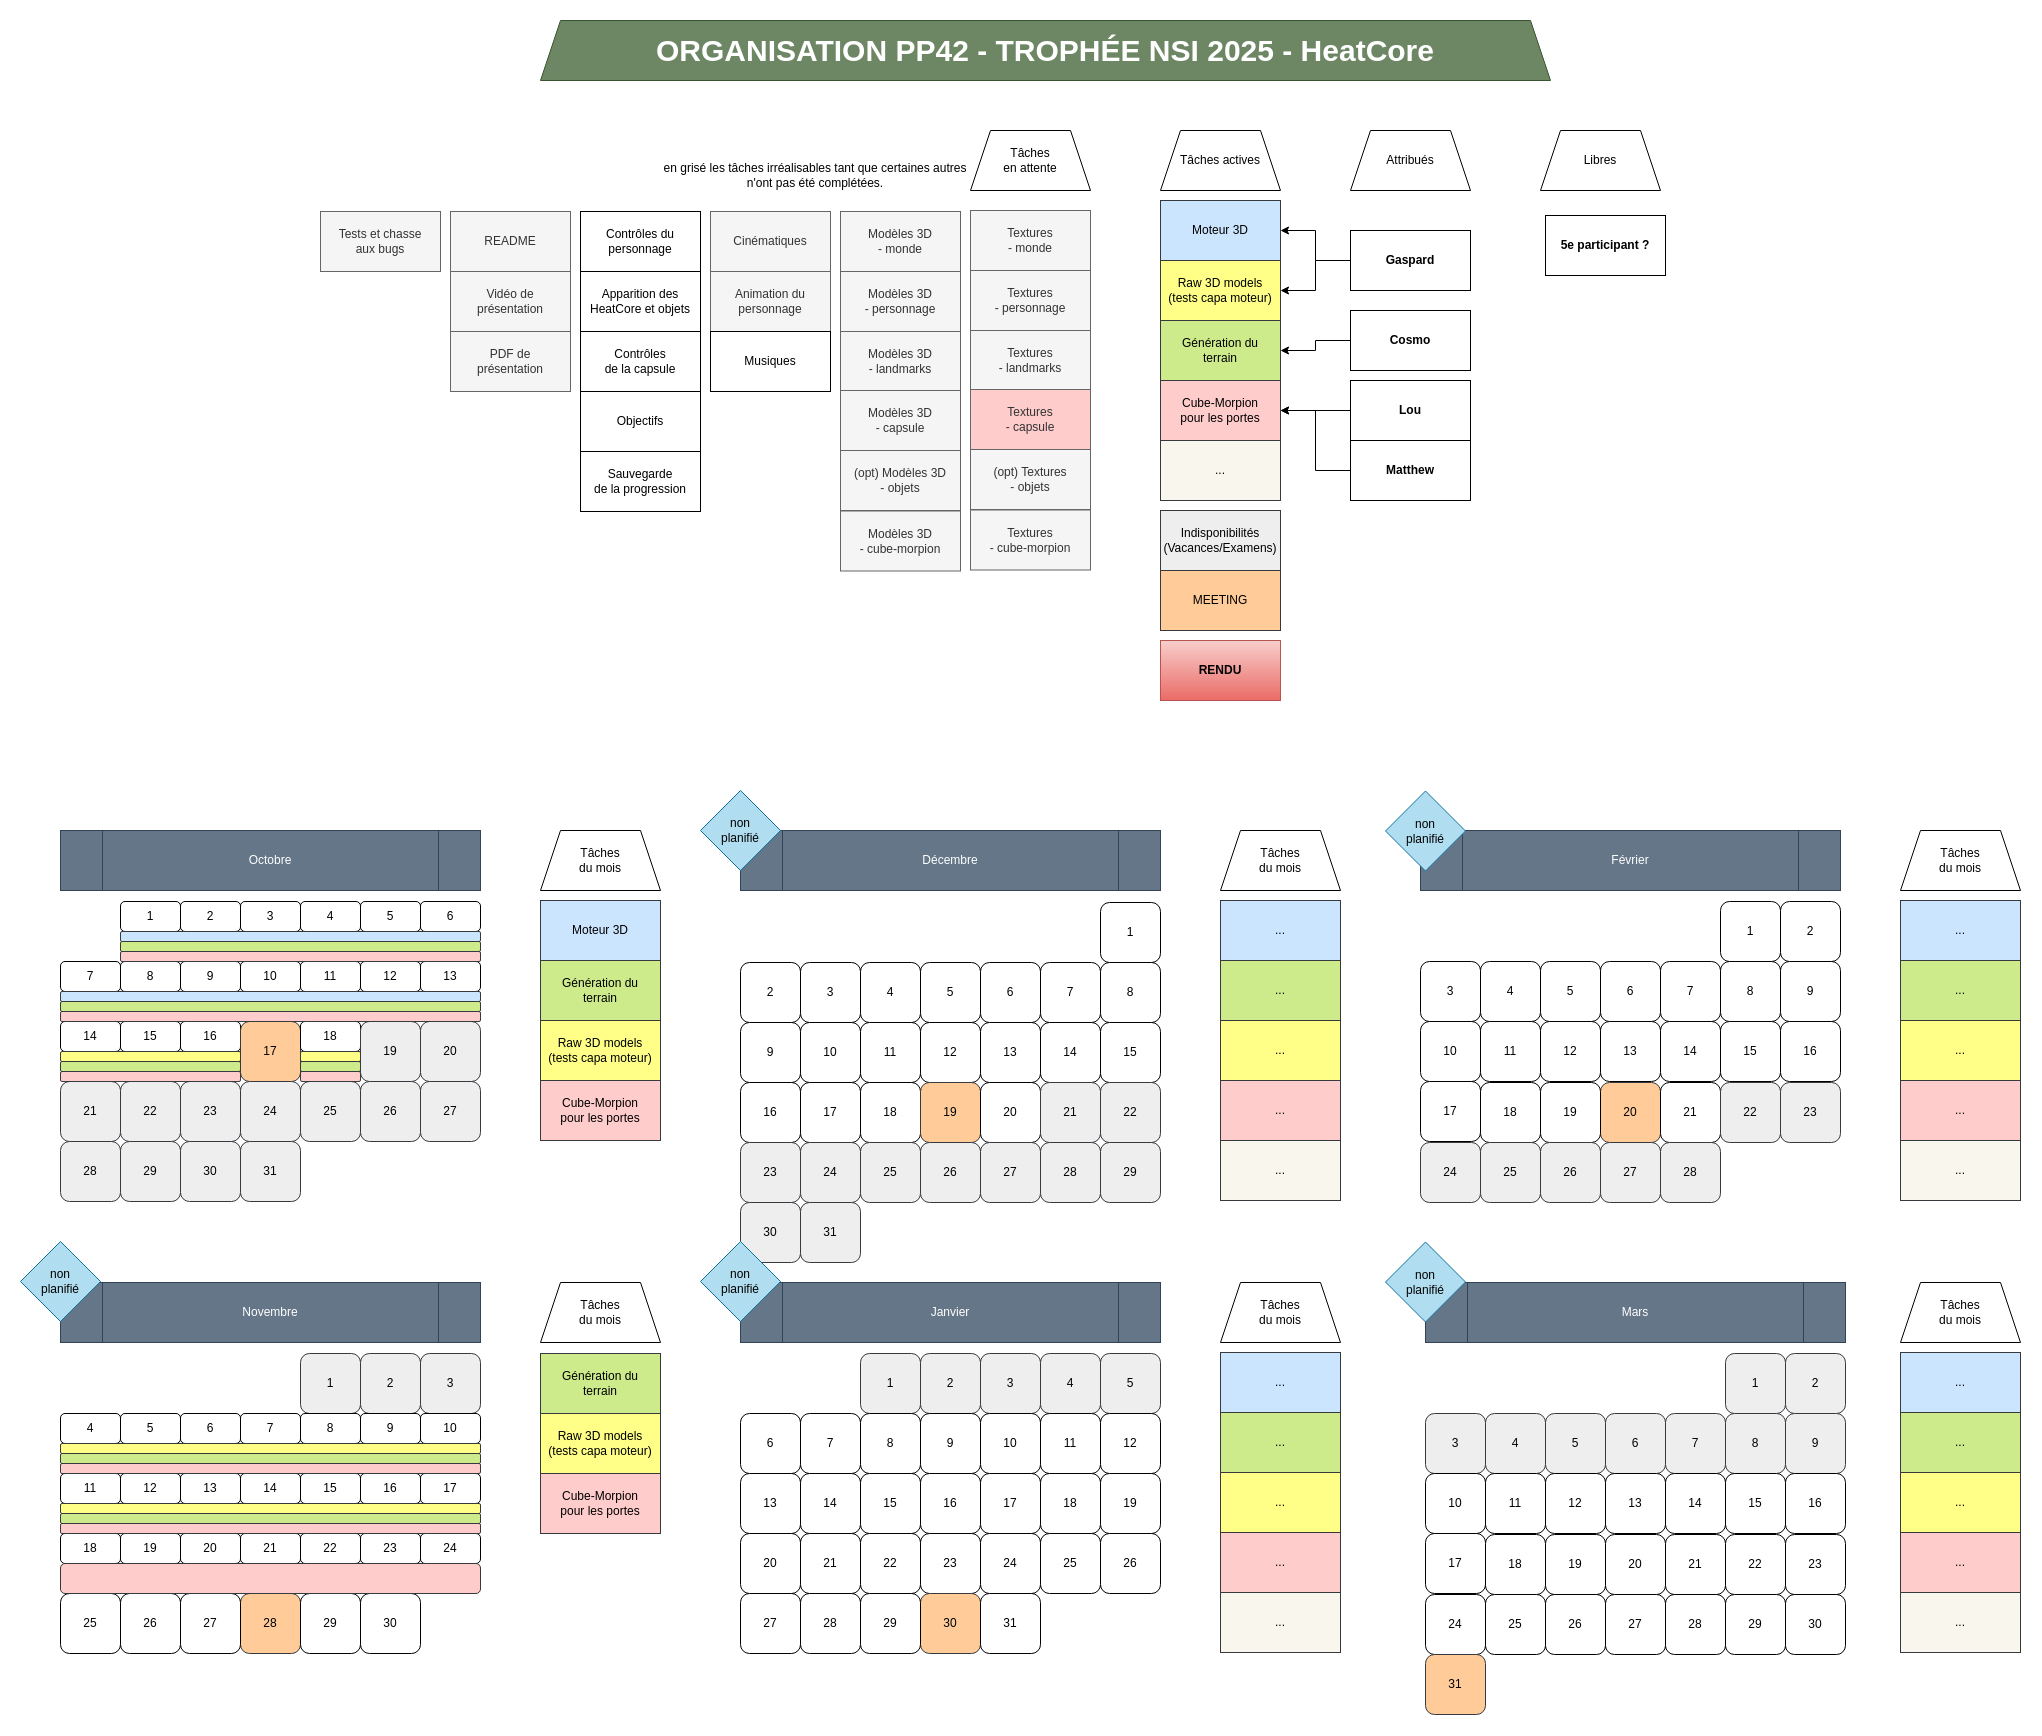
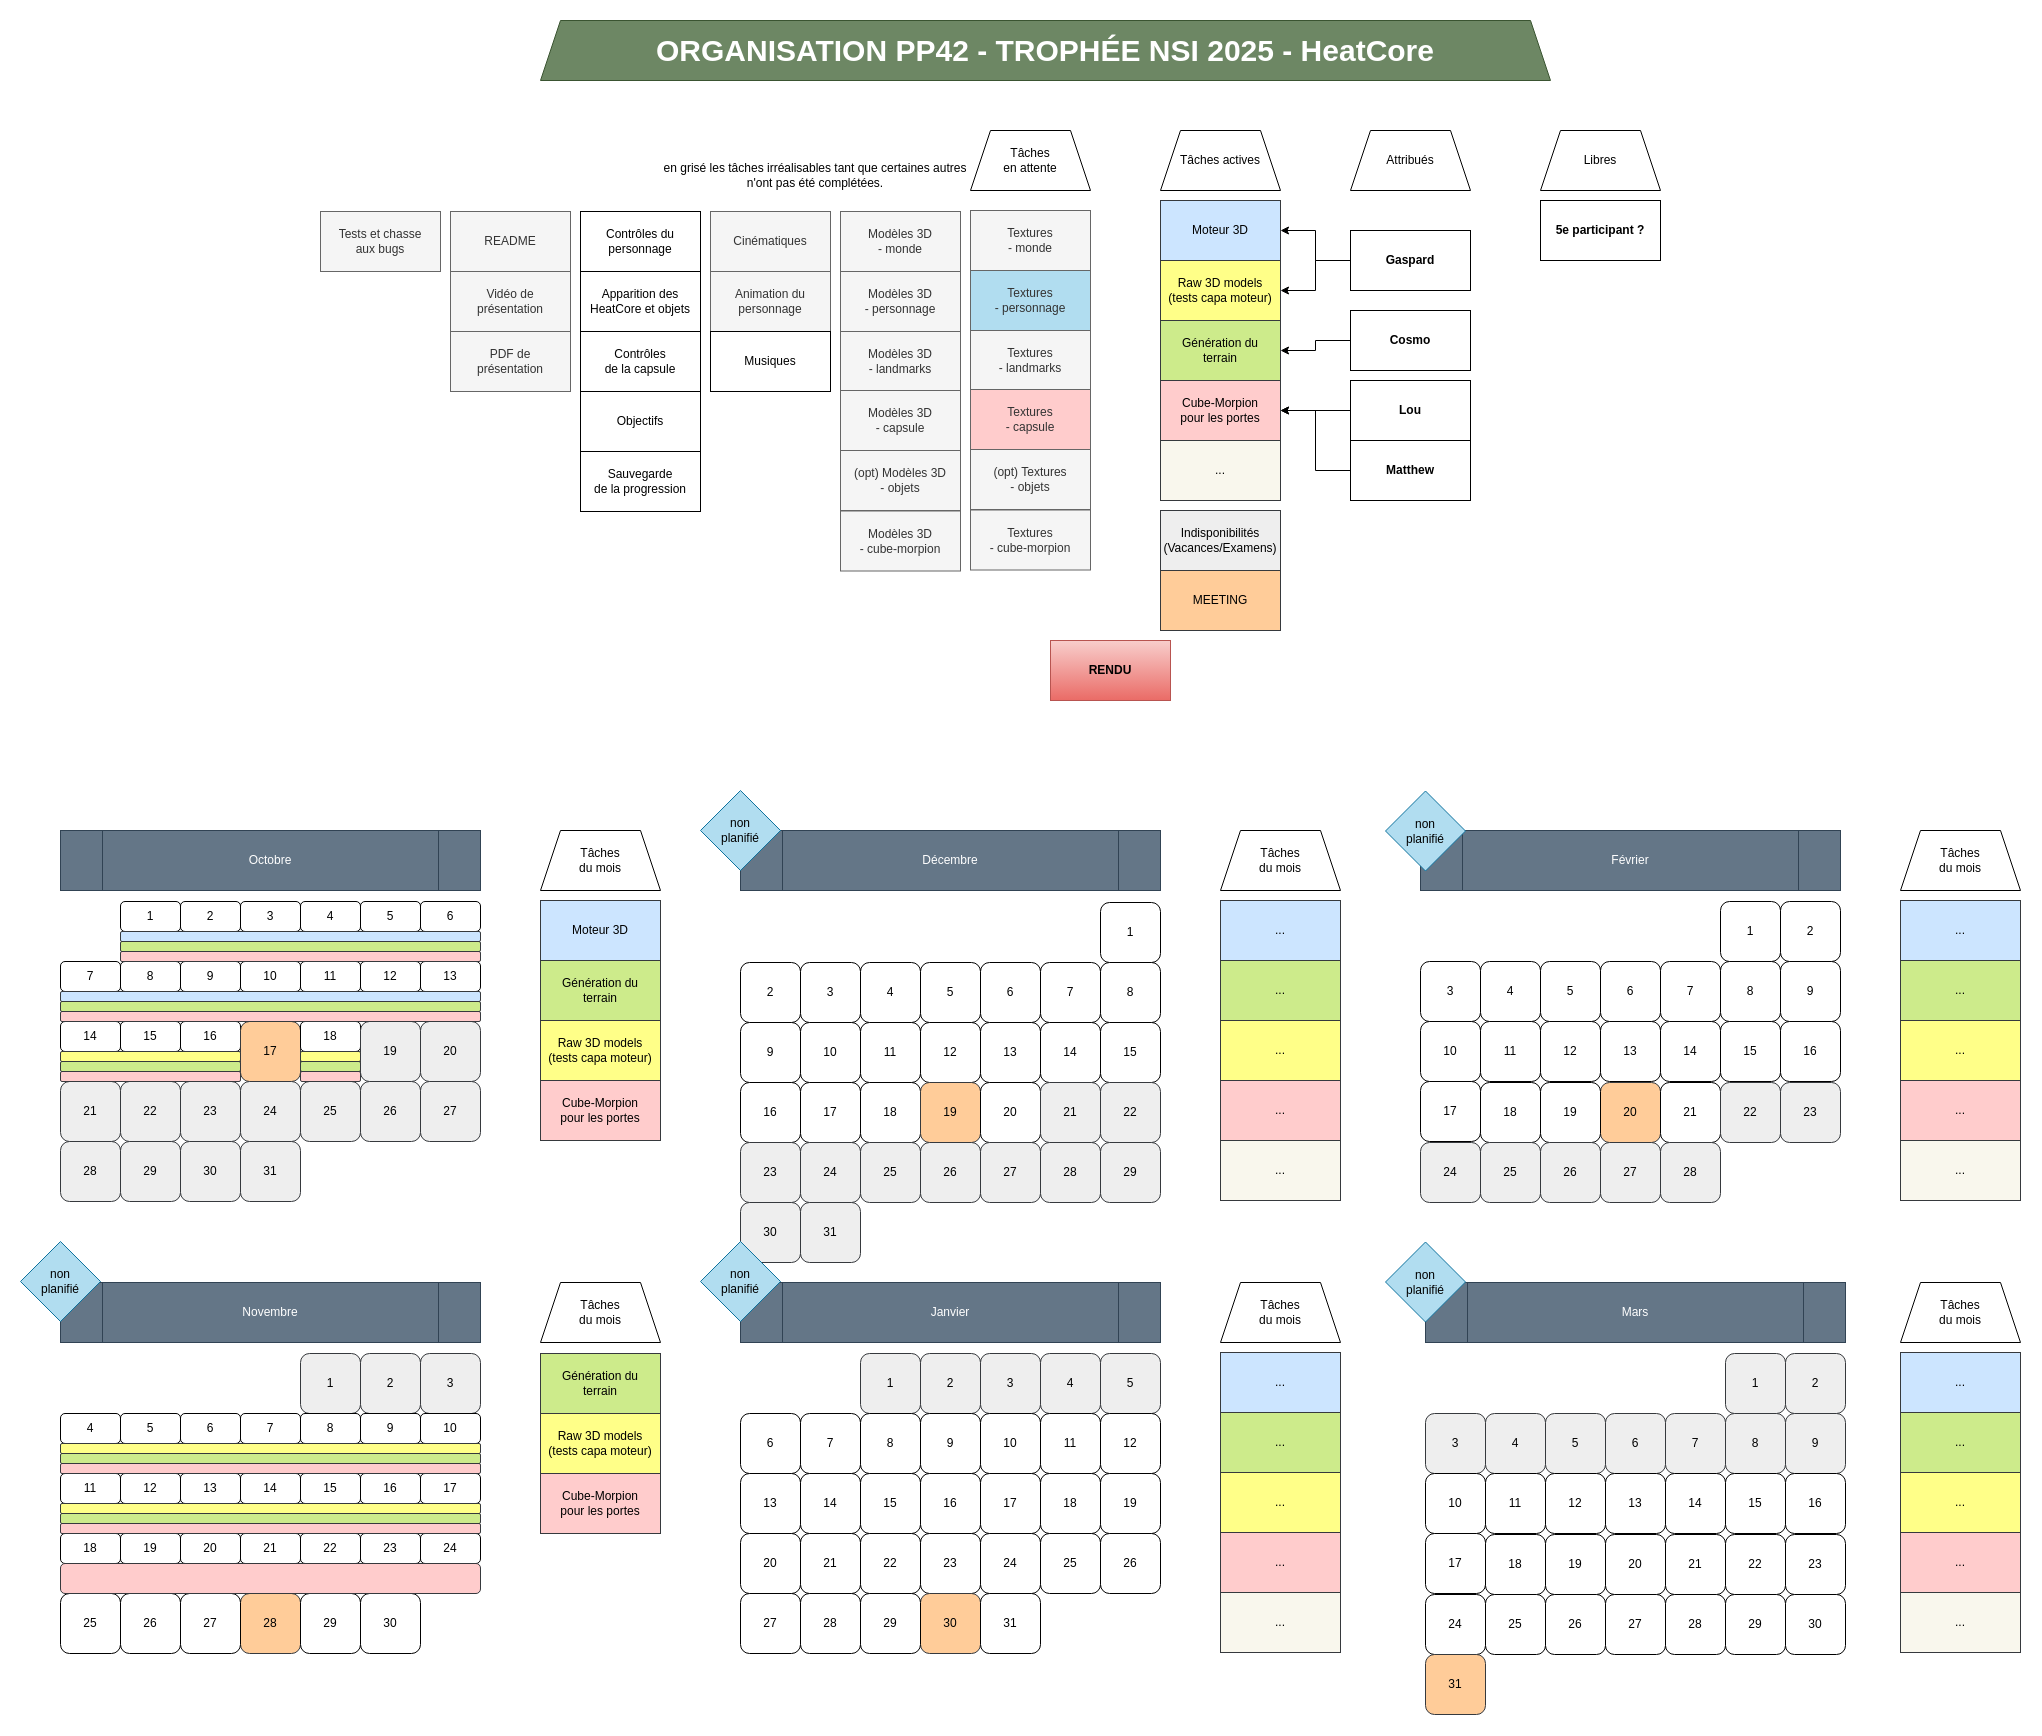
node "5e participant ?": moved (1606, 246) -> (1601, 231)
node "Textures - personnage": fillcolor #f5f5f5 -> #b1ddf0
node "RENDU": moved (1221, 671) -> (1111, 671)
